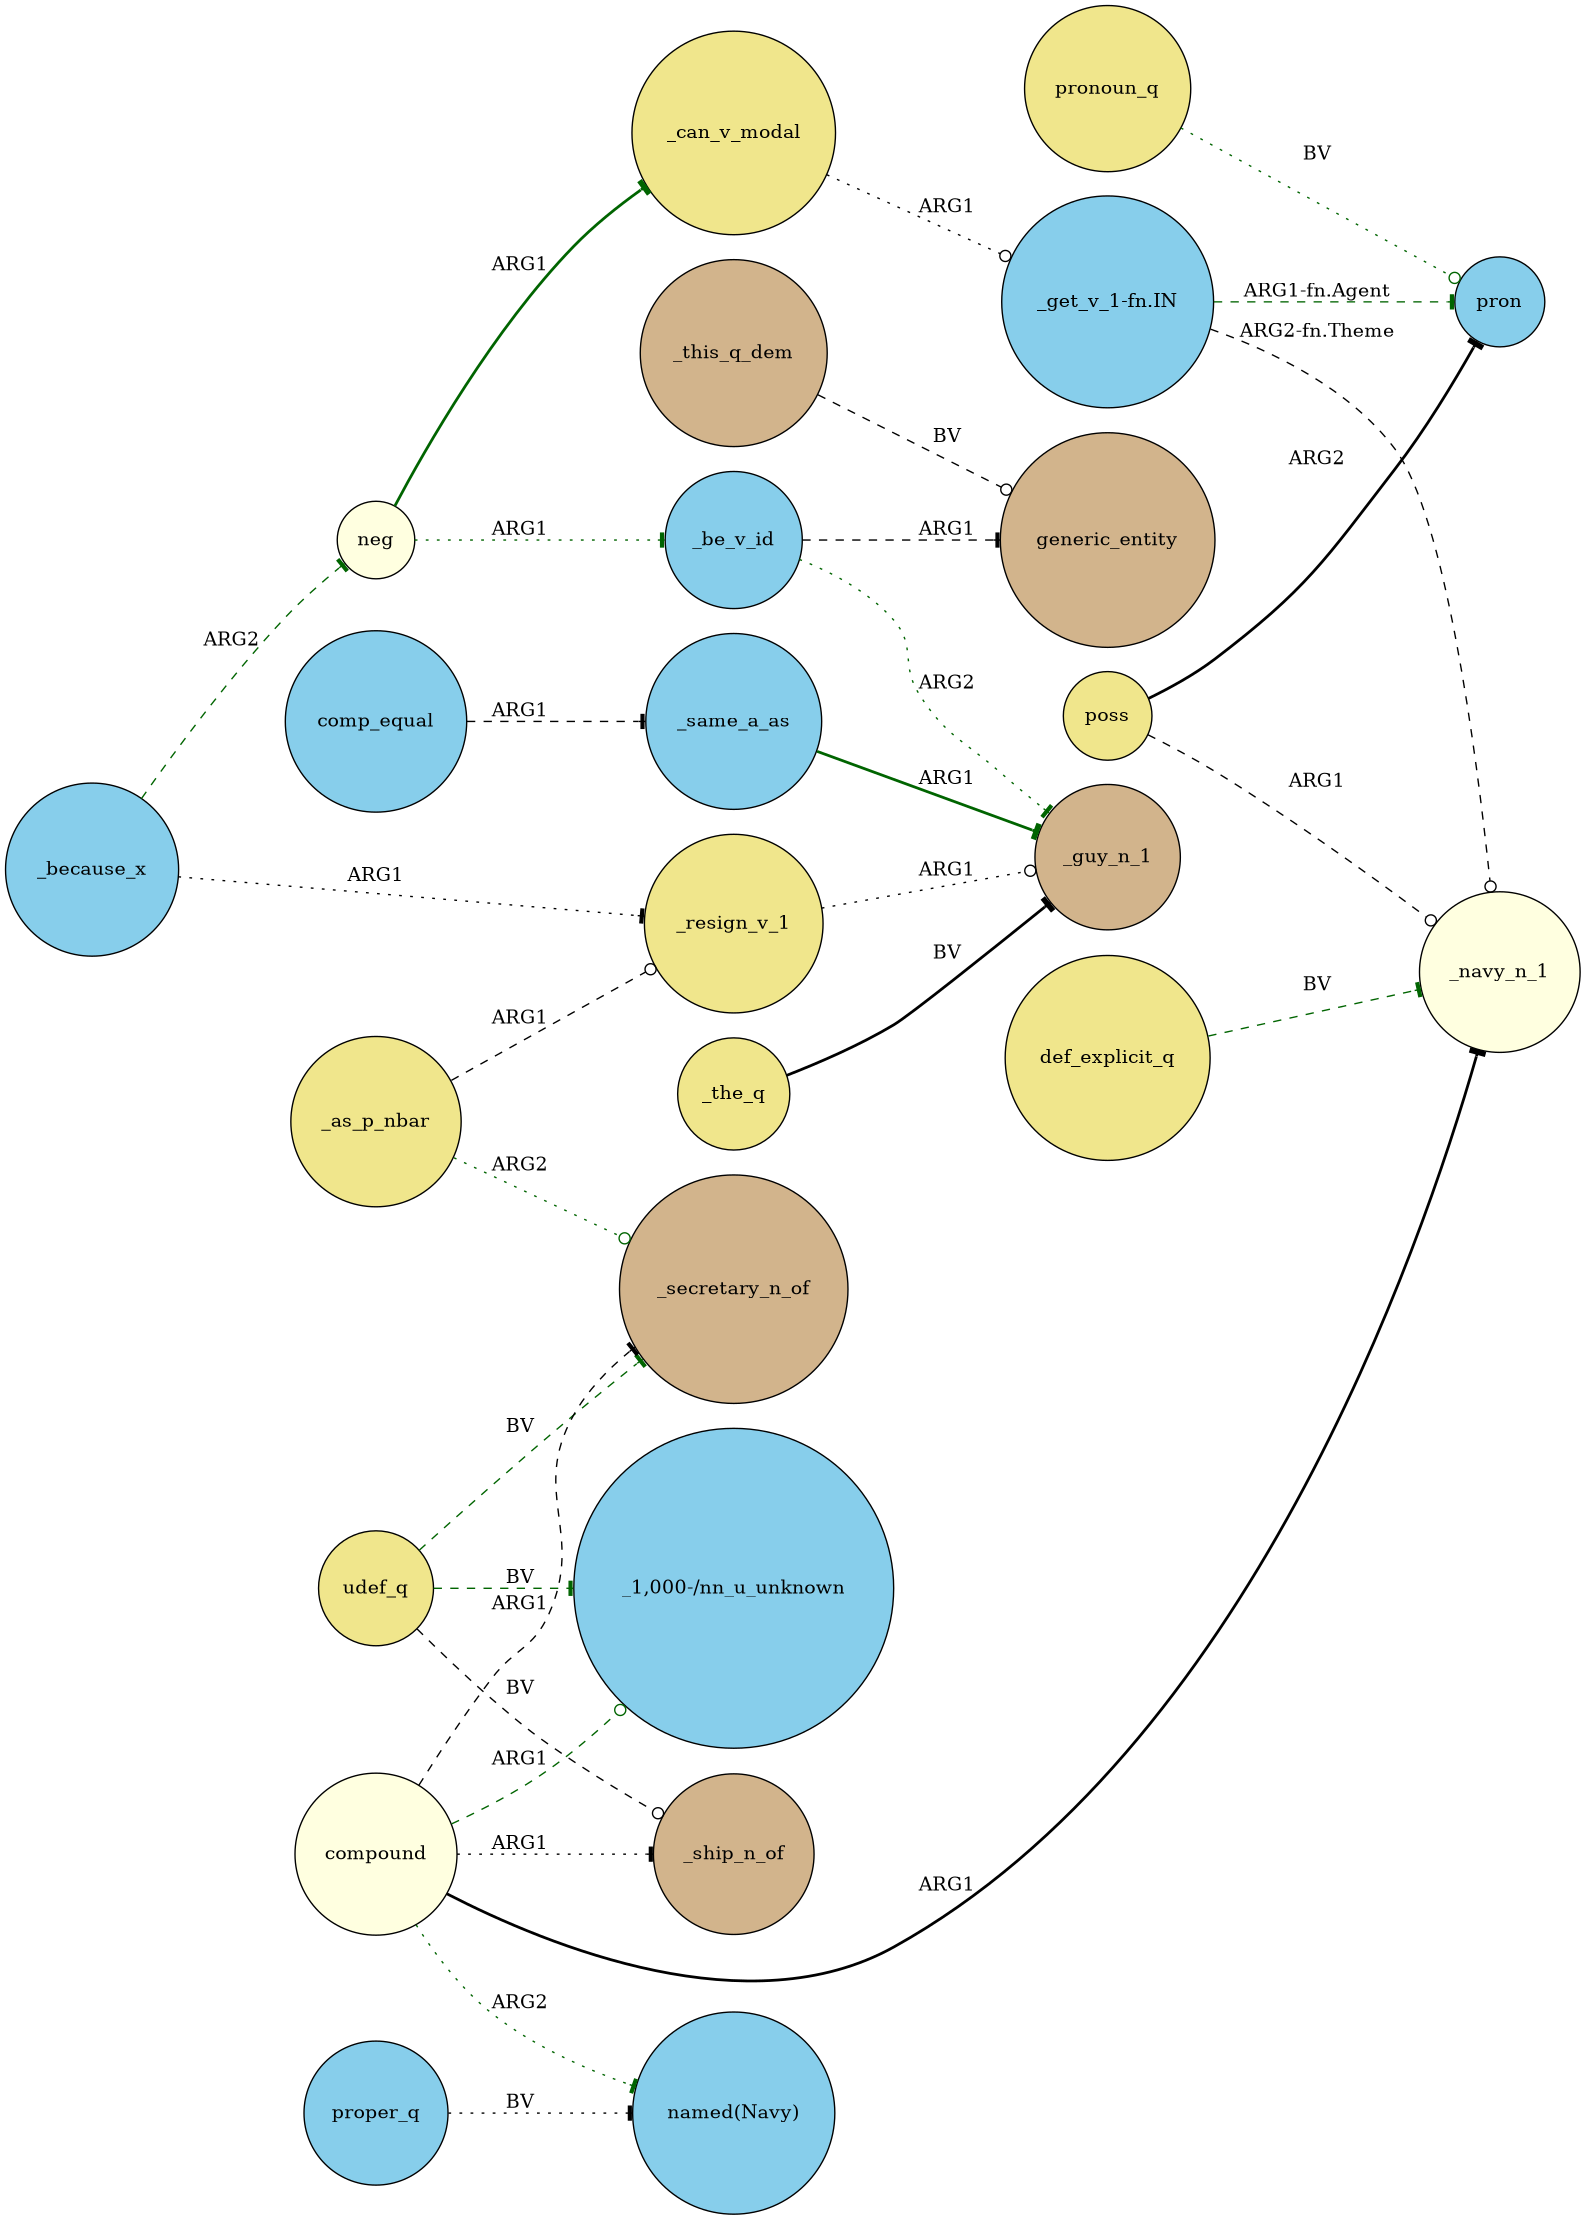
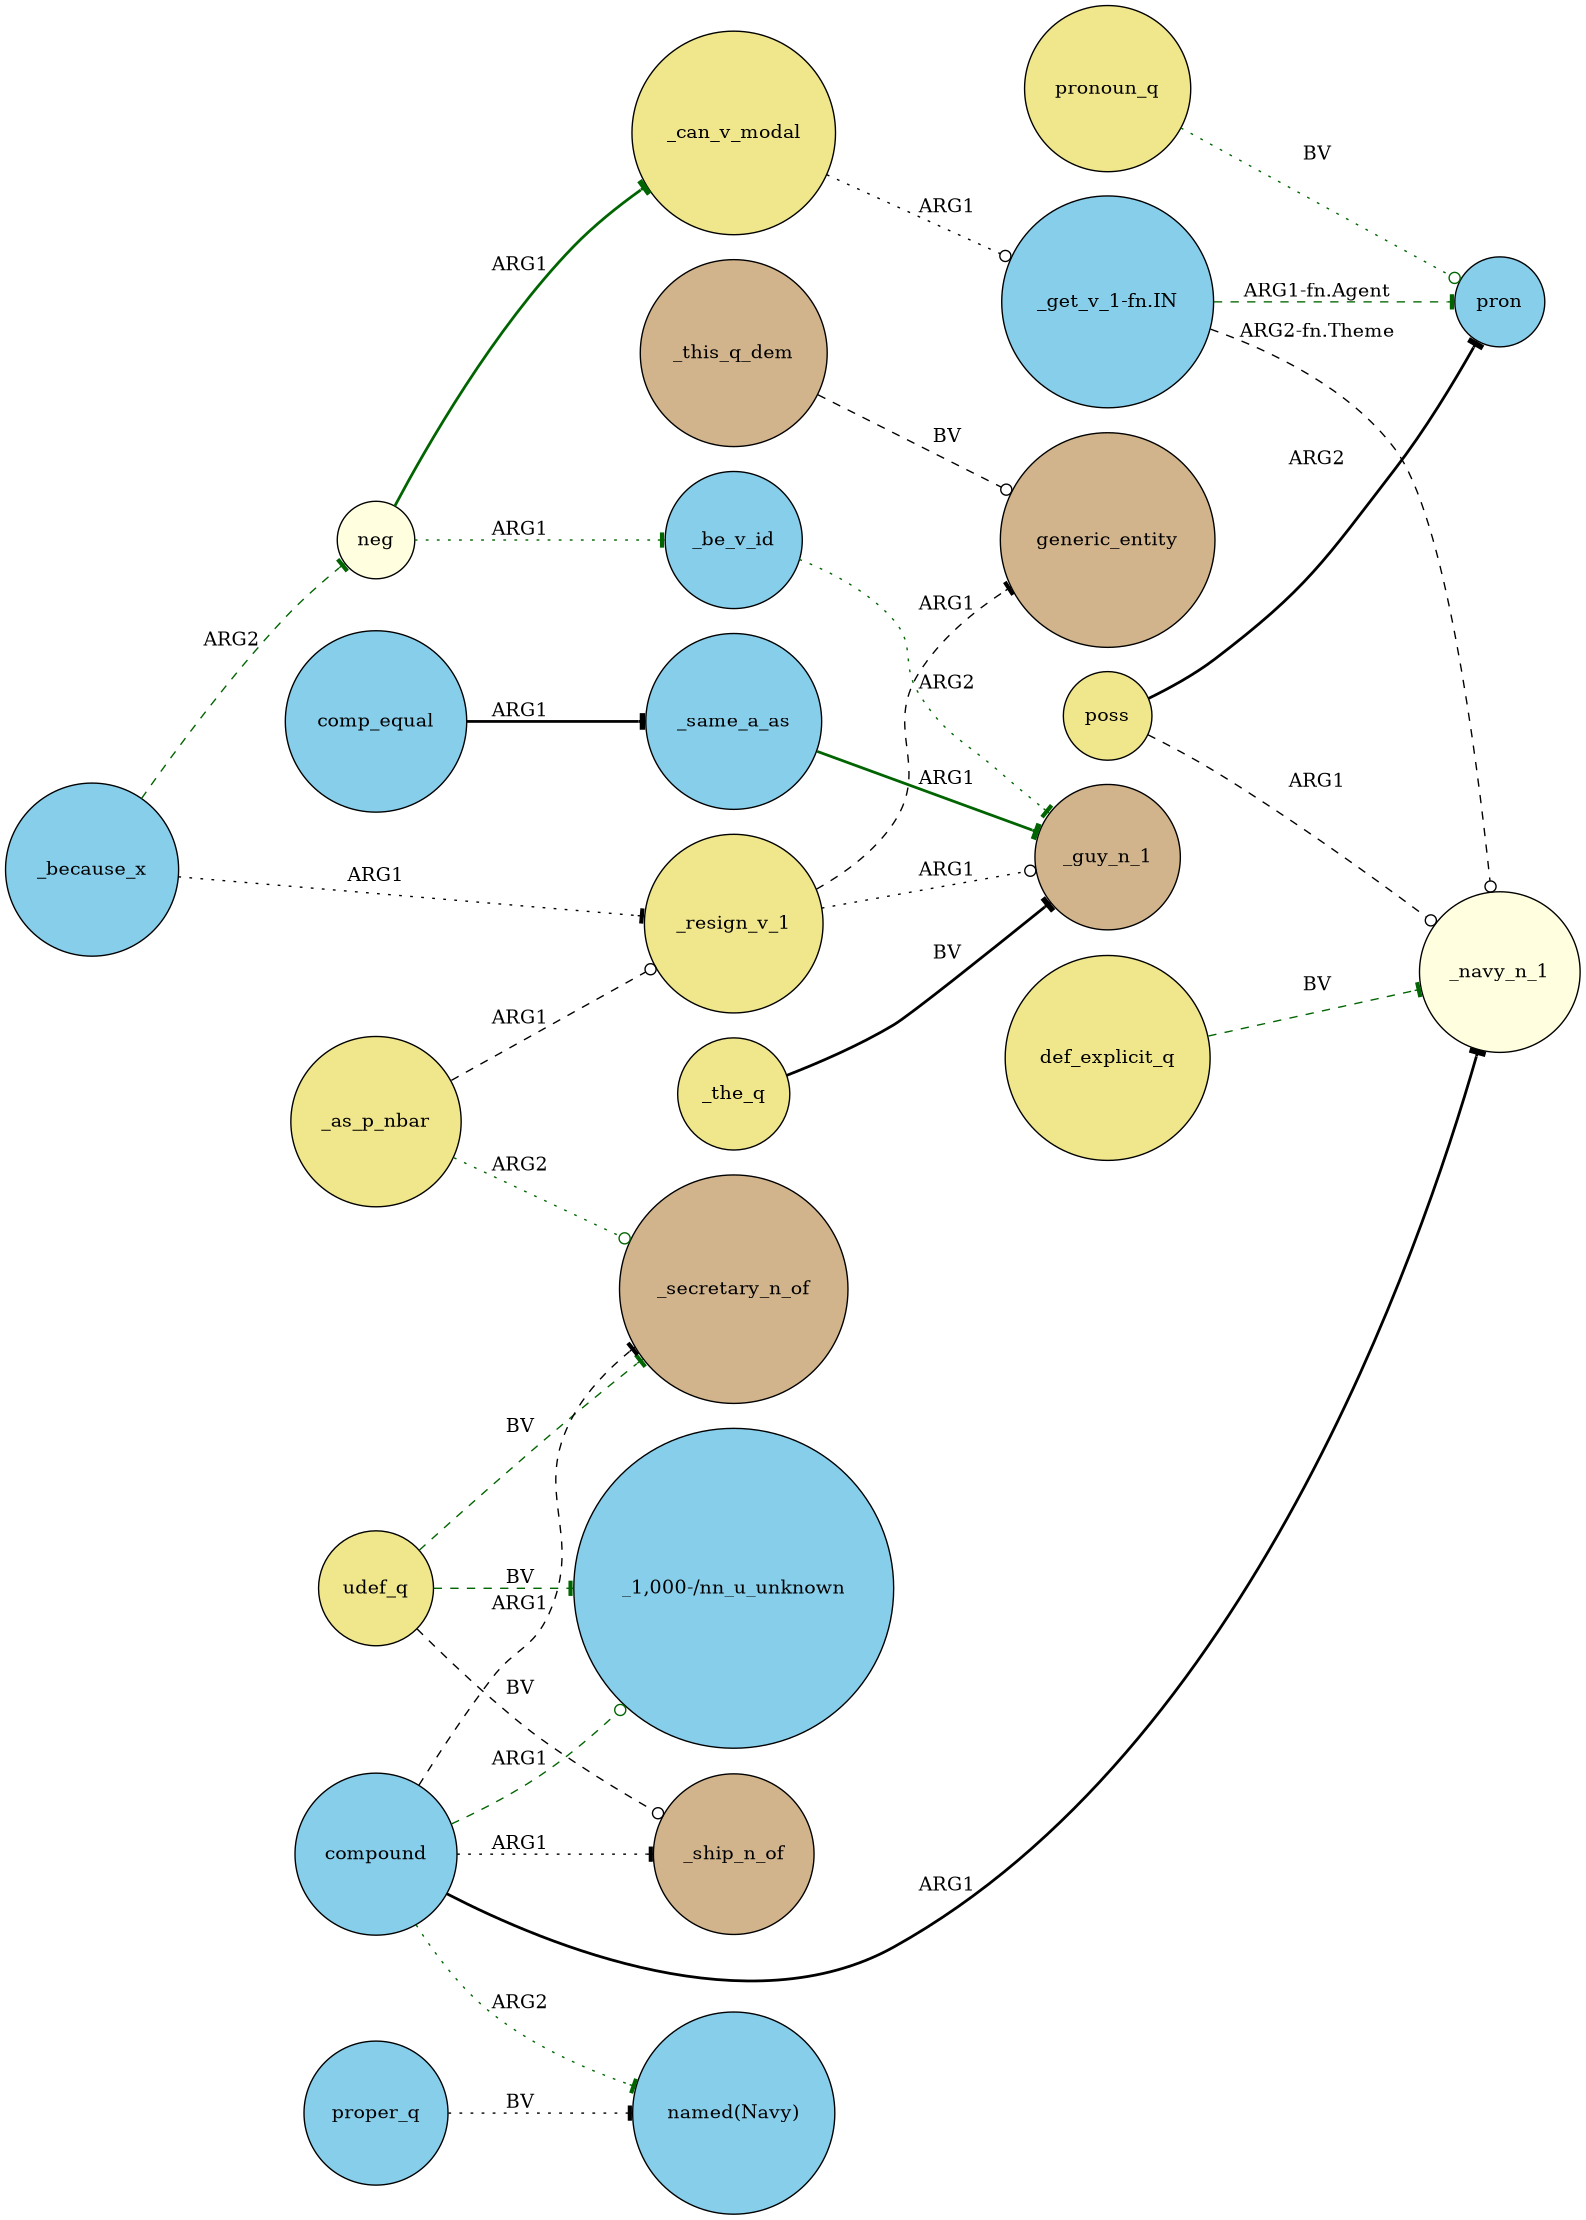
edge "_be_v_id" -> "generic_entity": now "_resign_v_1" -> "generic_entity"
edge "comp_equal" -> "_same_a_as": style dashed -> bold
node "compound": fillcolor lightyellow -> skyblue
